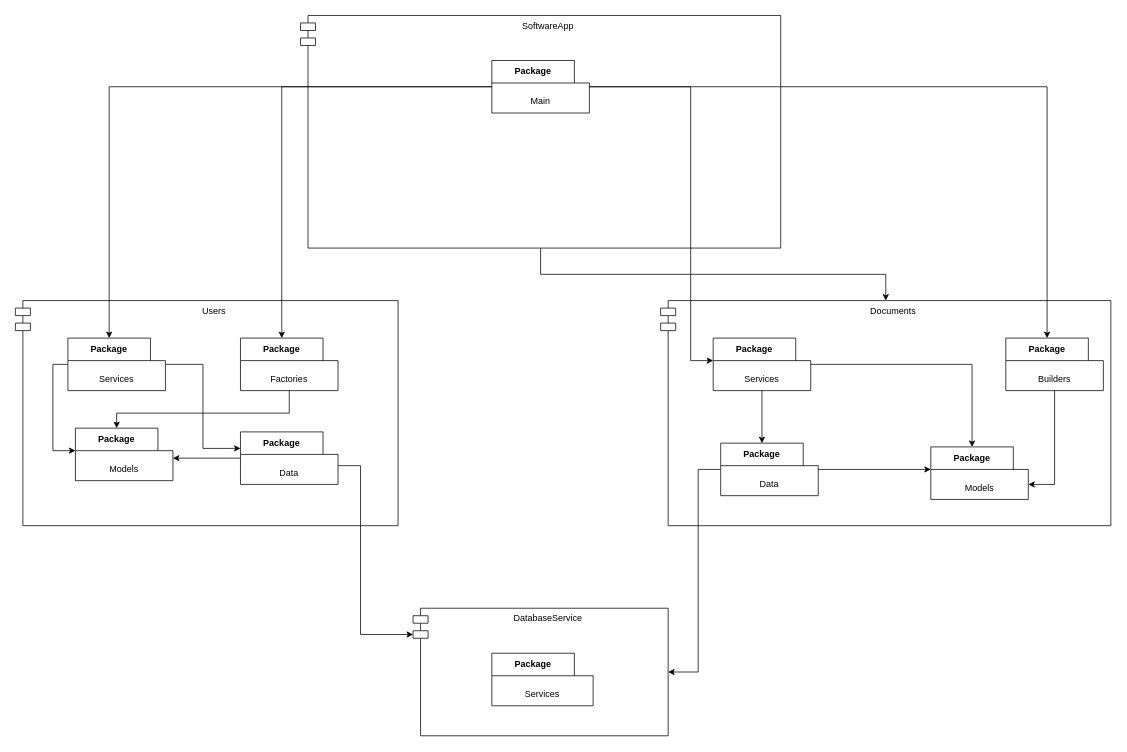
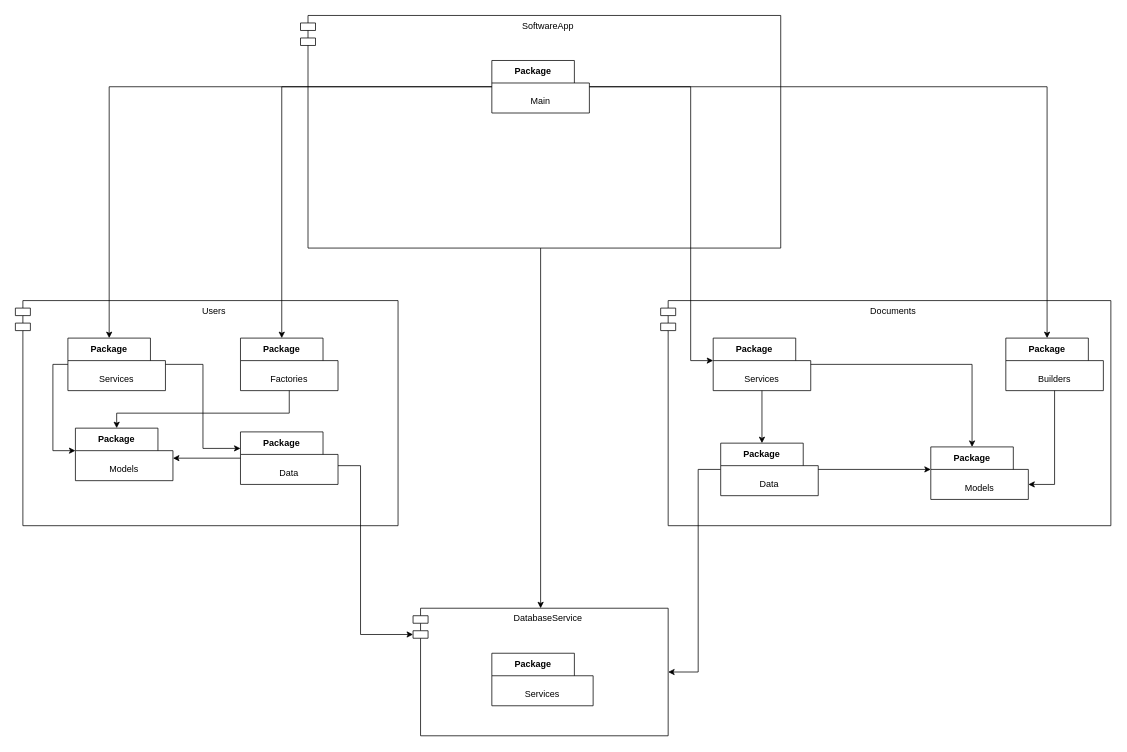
edge "SoftwareApp" -> "Documents": now "SoftwareApp" -> "DatabaseService"
